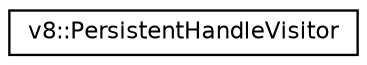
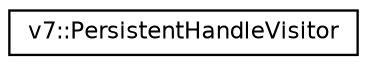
node "v8::PersistentHandleVisitor": label "v8::PersistentHandleVisitor" -> "v7::PersistentHandleVisitor"
